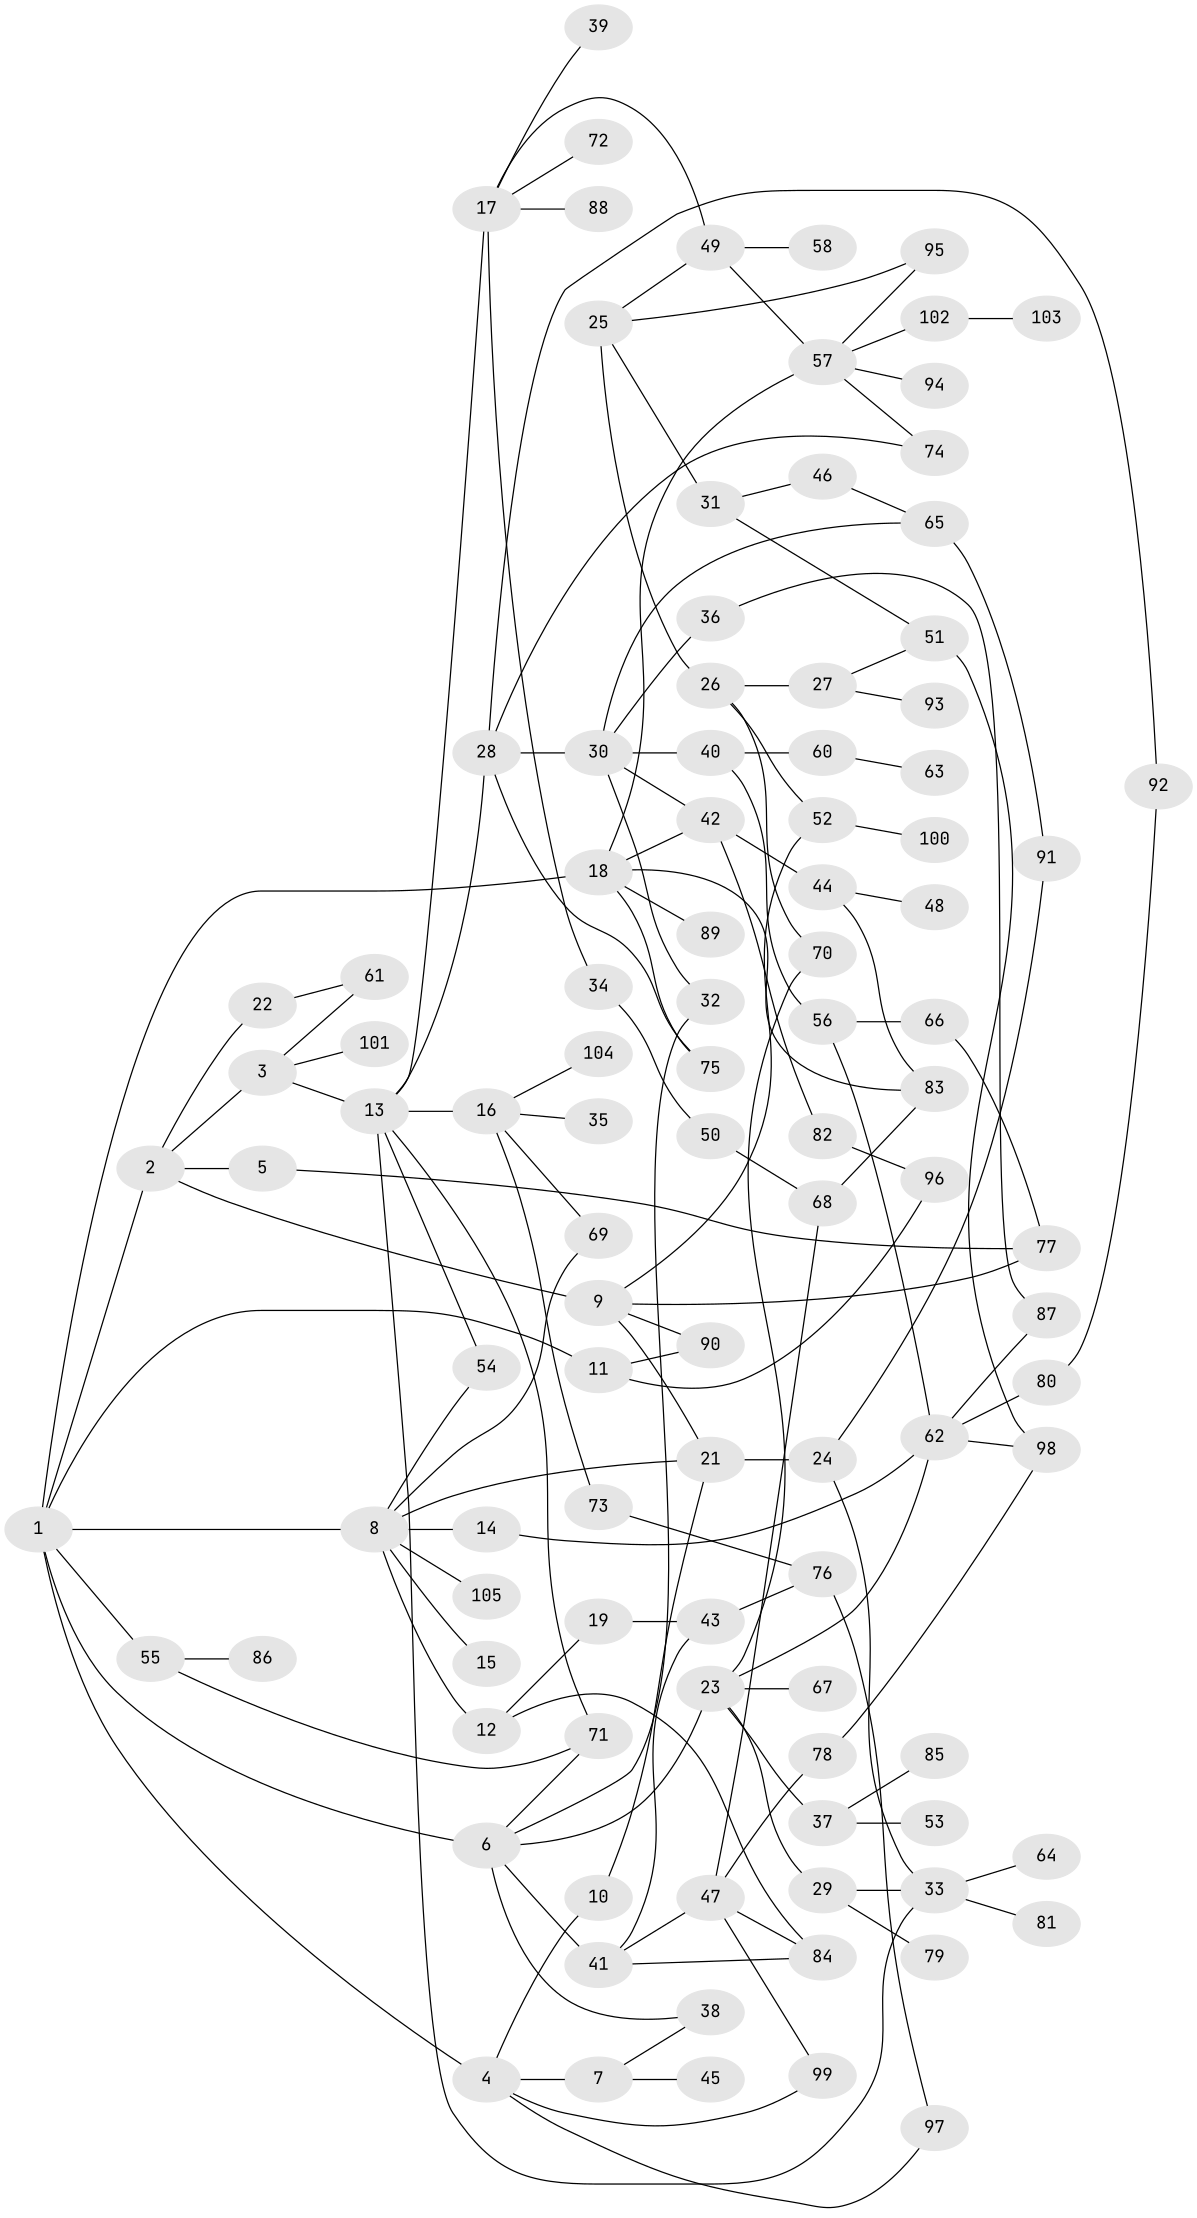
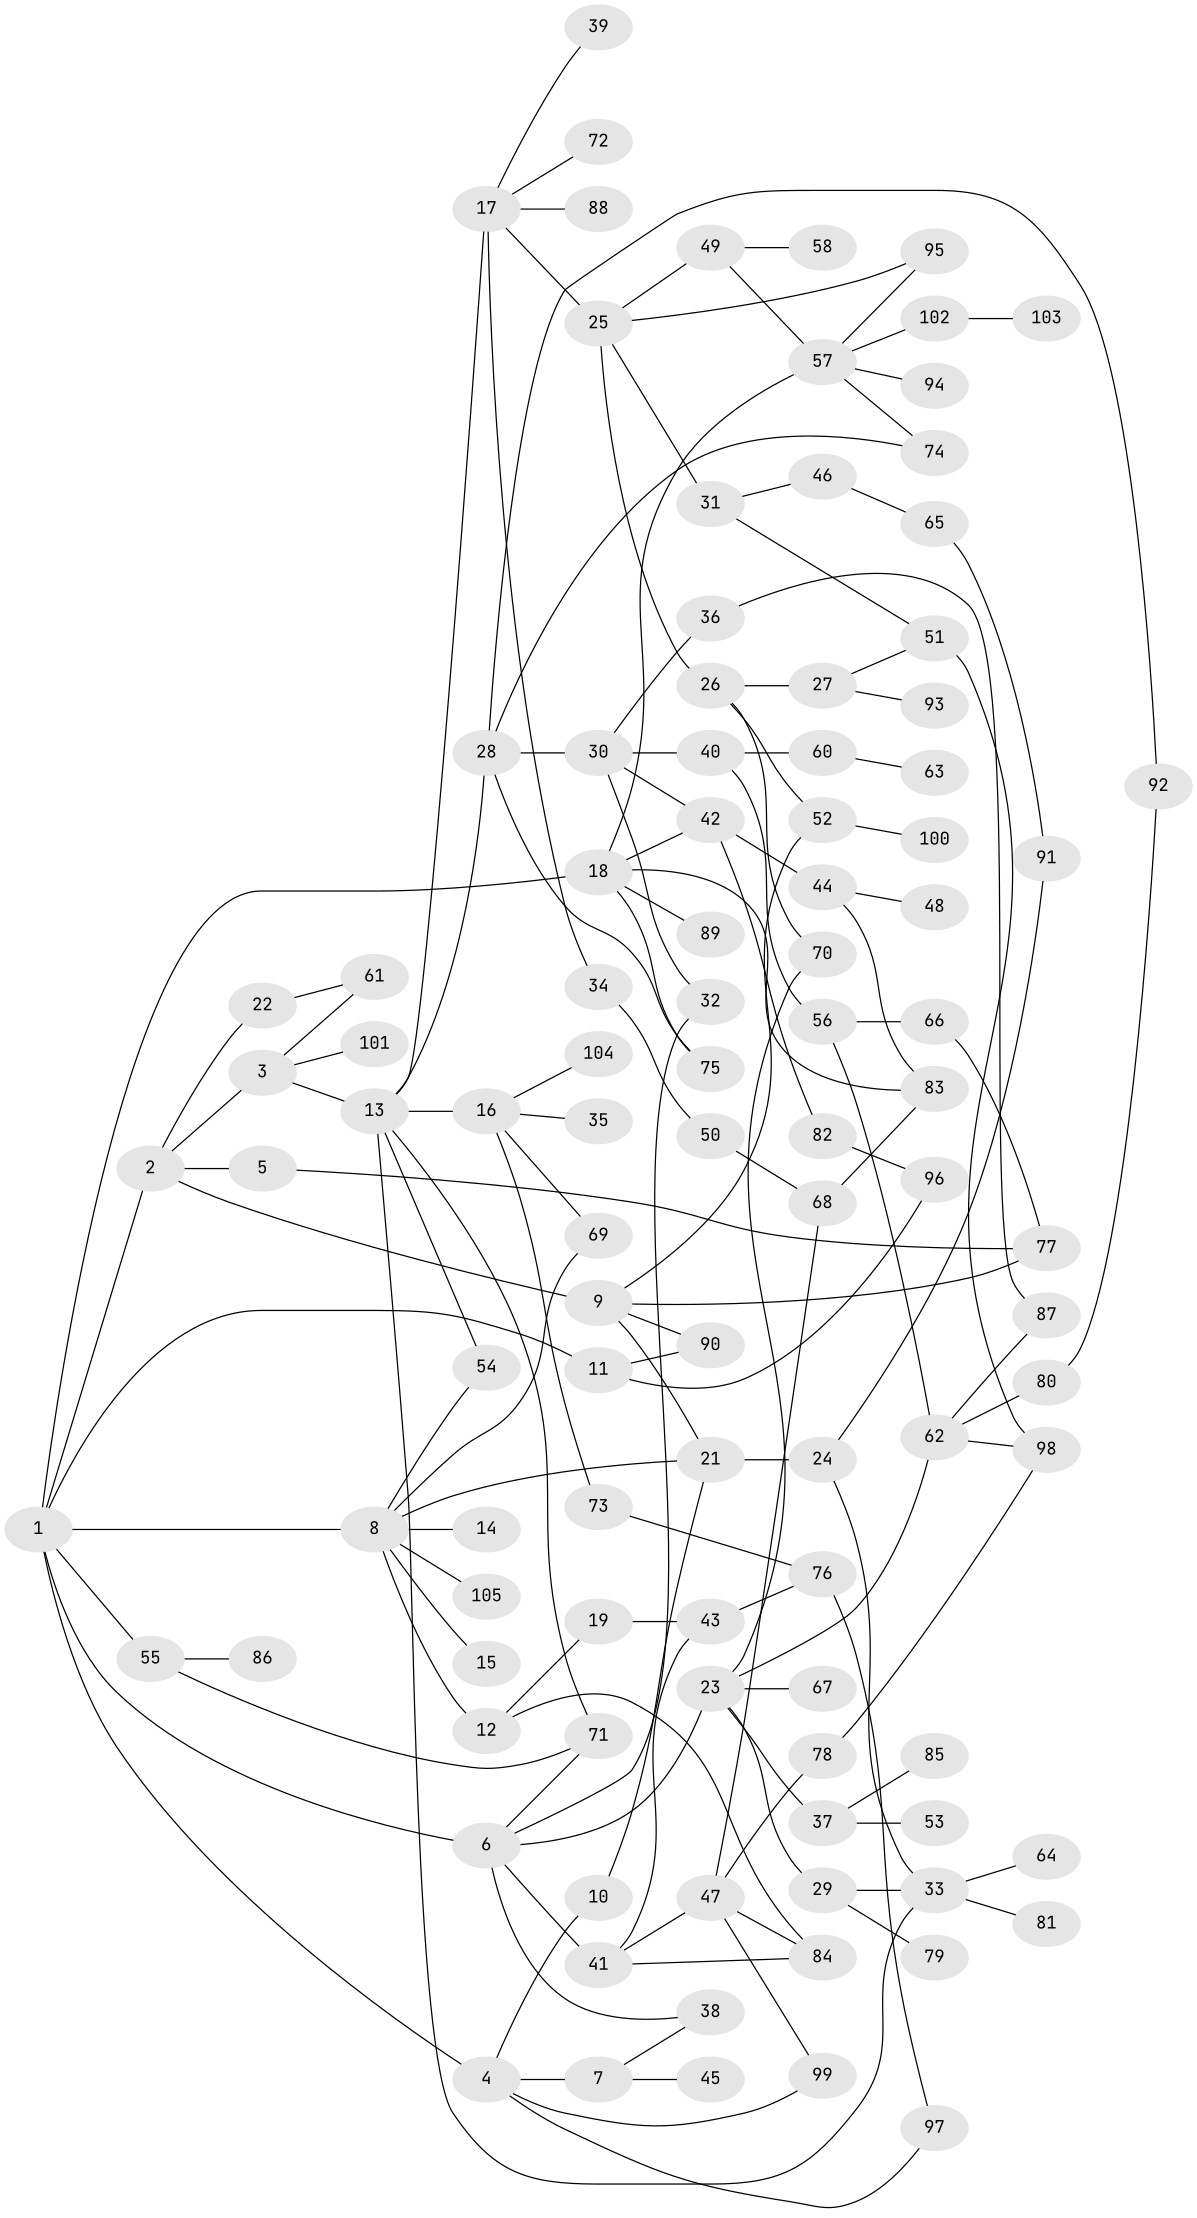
edge "17" -- "49": now "17" -- "25"
edge "65" -- "30": removed
edge "62" -- "14": removed
